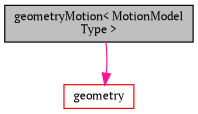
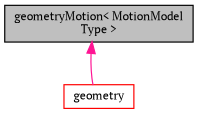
edge "geometryMotion< MotionModel Type >" -> "geometry": reversed
